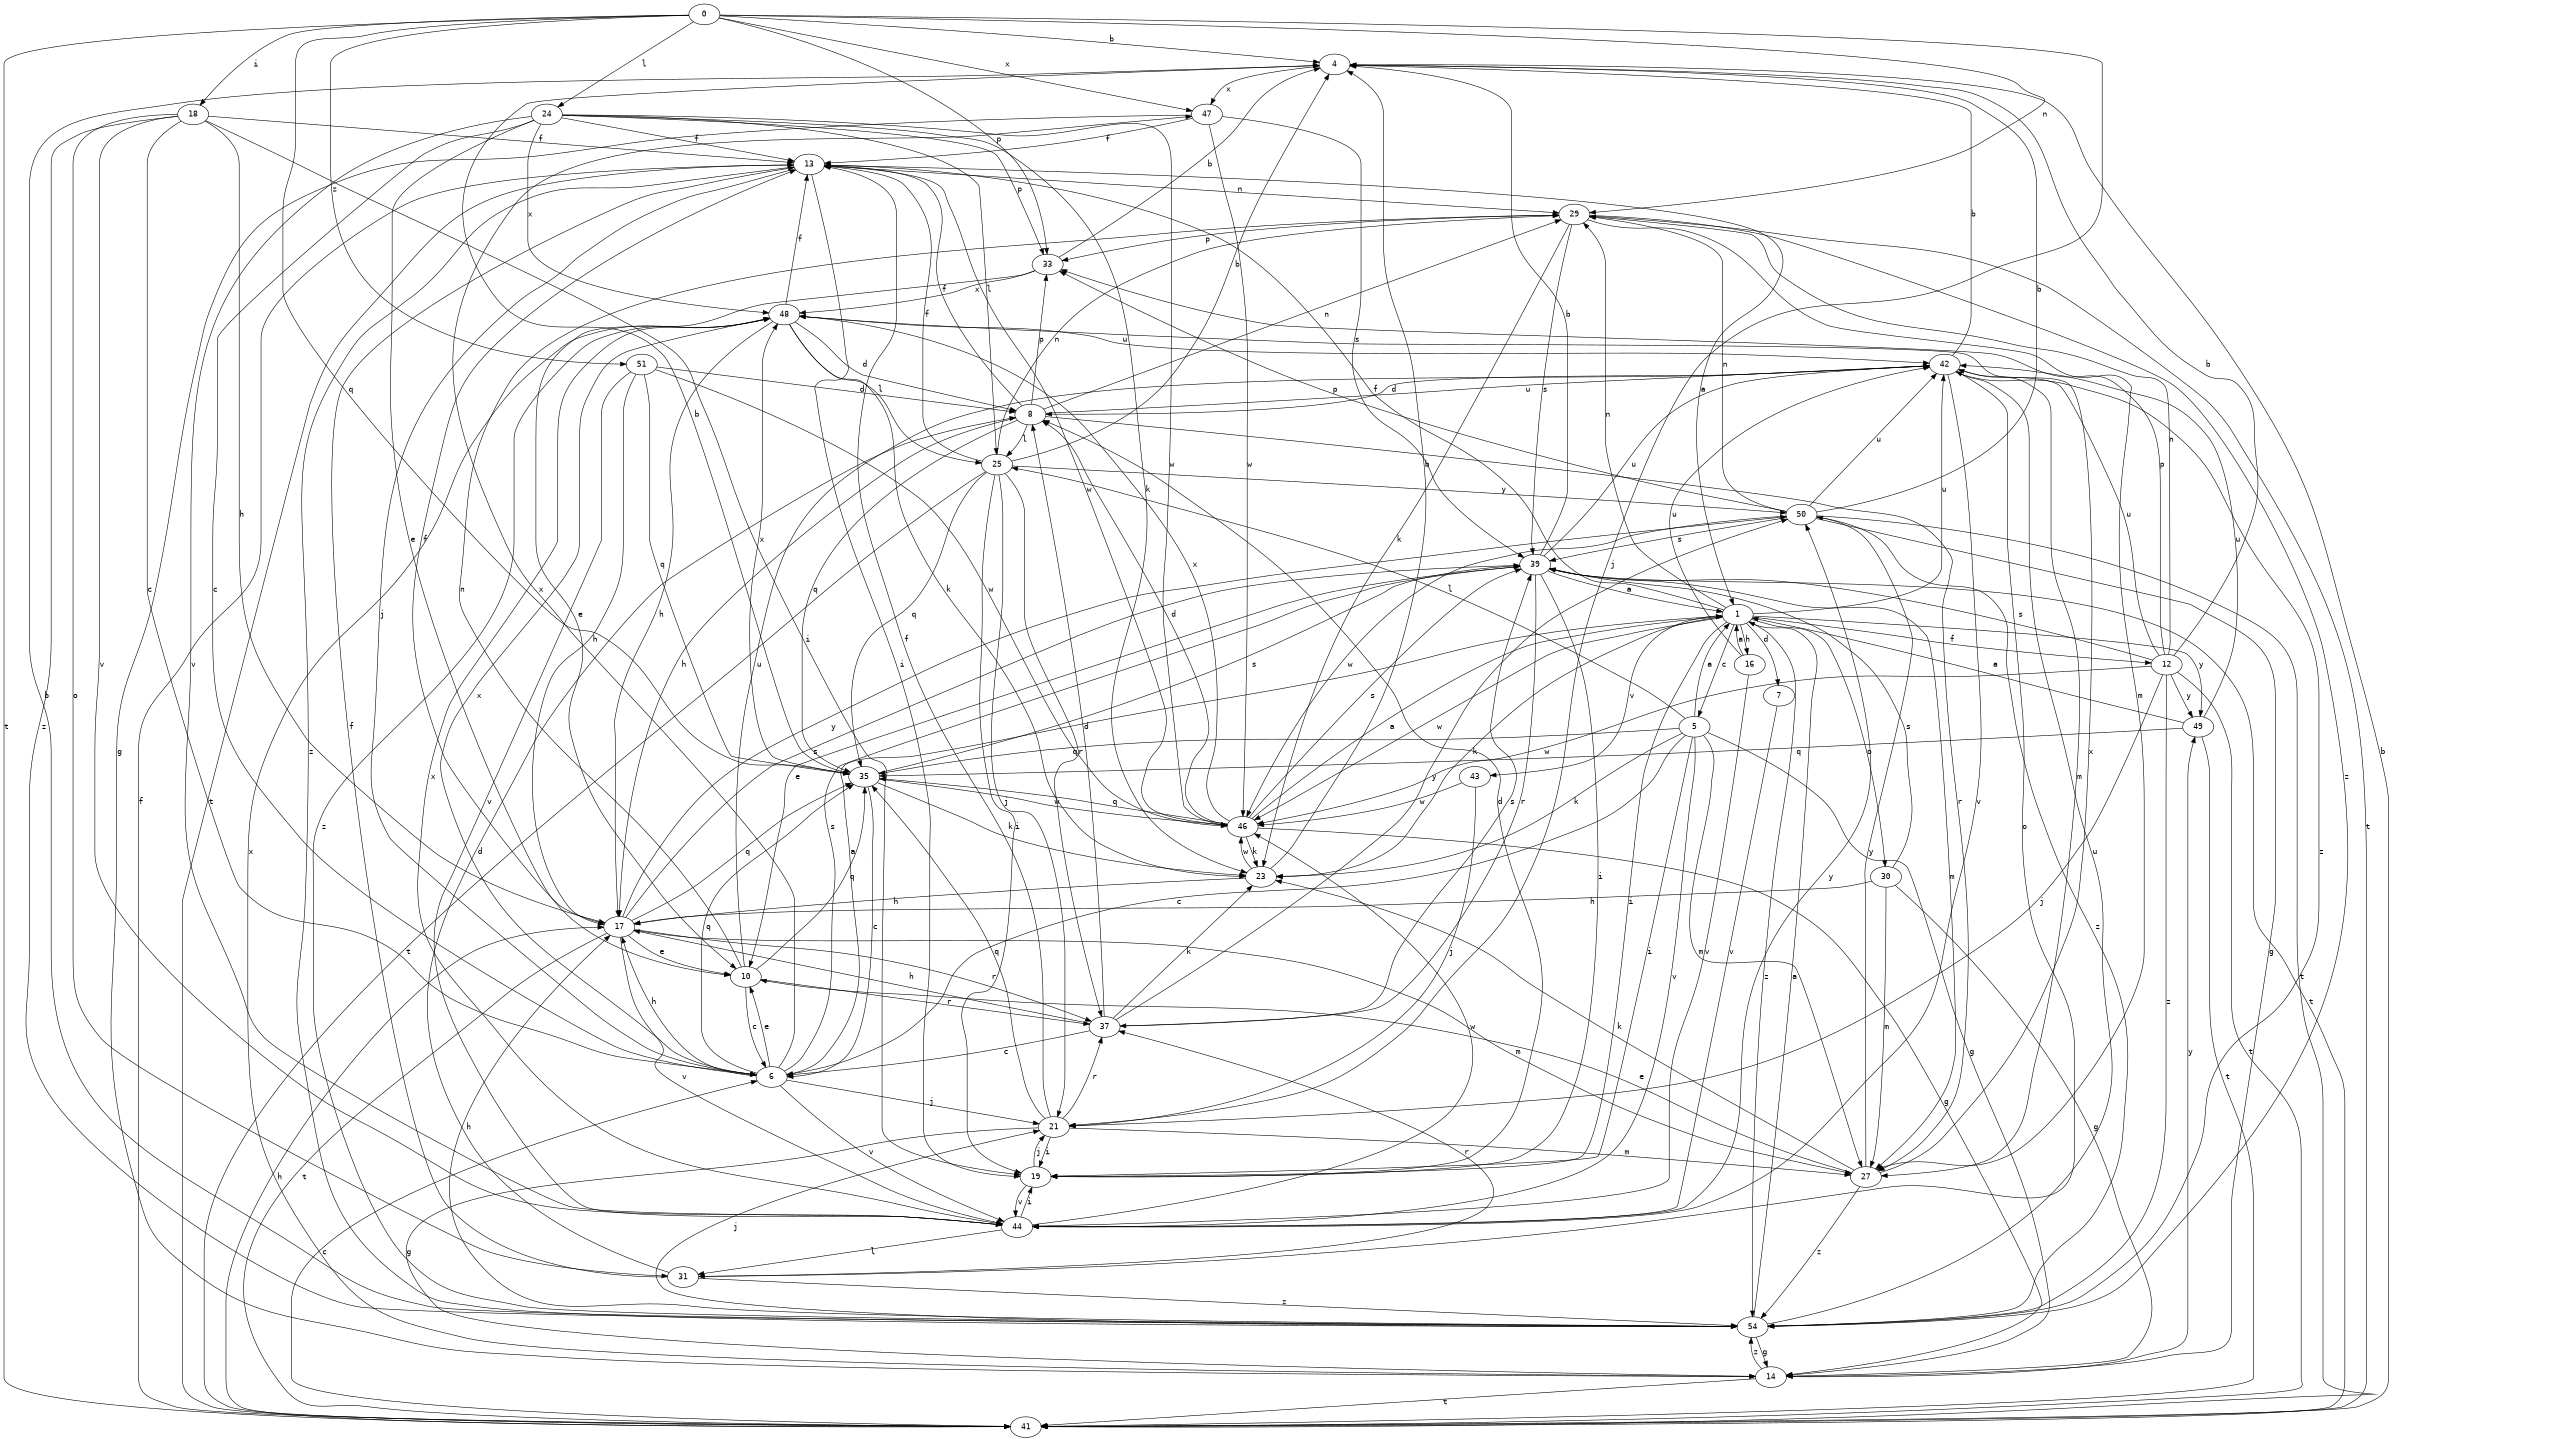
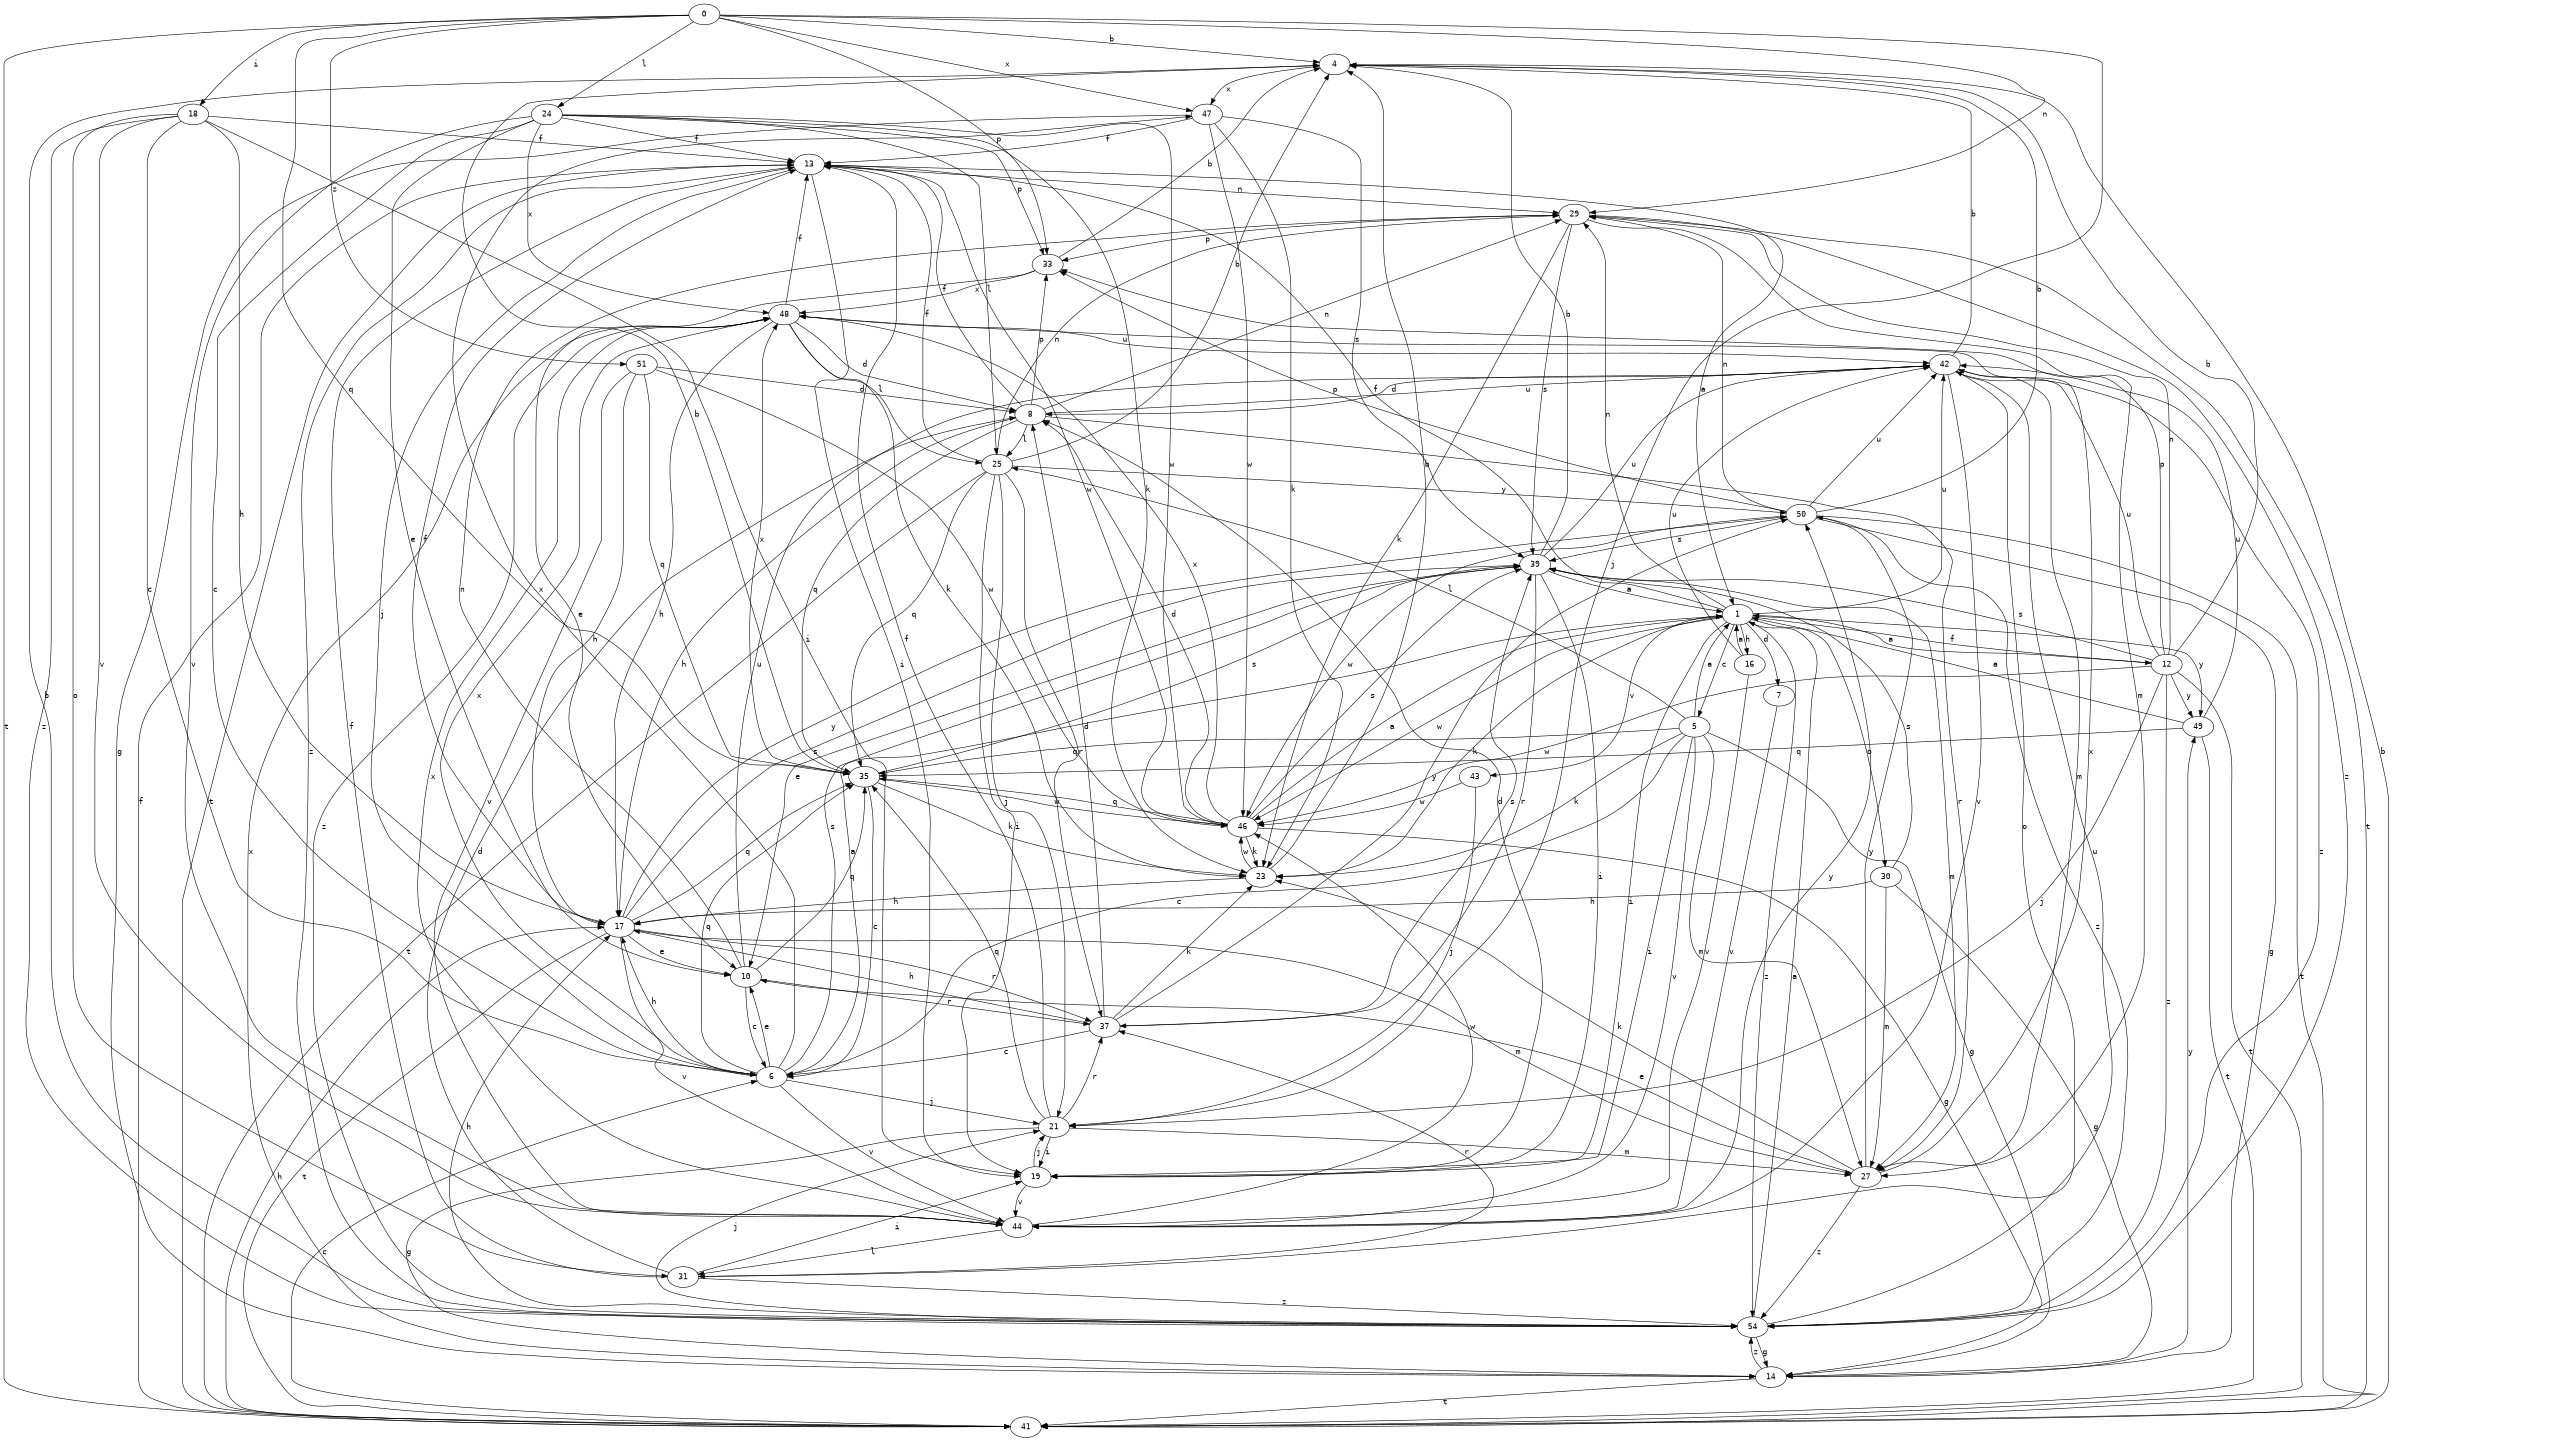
edge "47" -> "23": added, label "k"
edge "12" -> "1": added, label "a"
edge "44" -> "19": now "31" -> "19"
edge "39" -> "41": removed, label "t"
